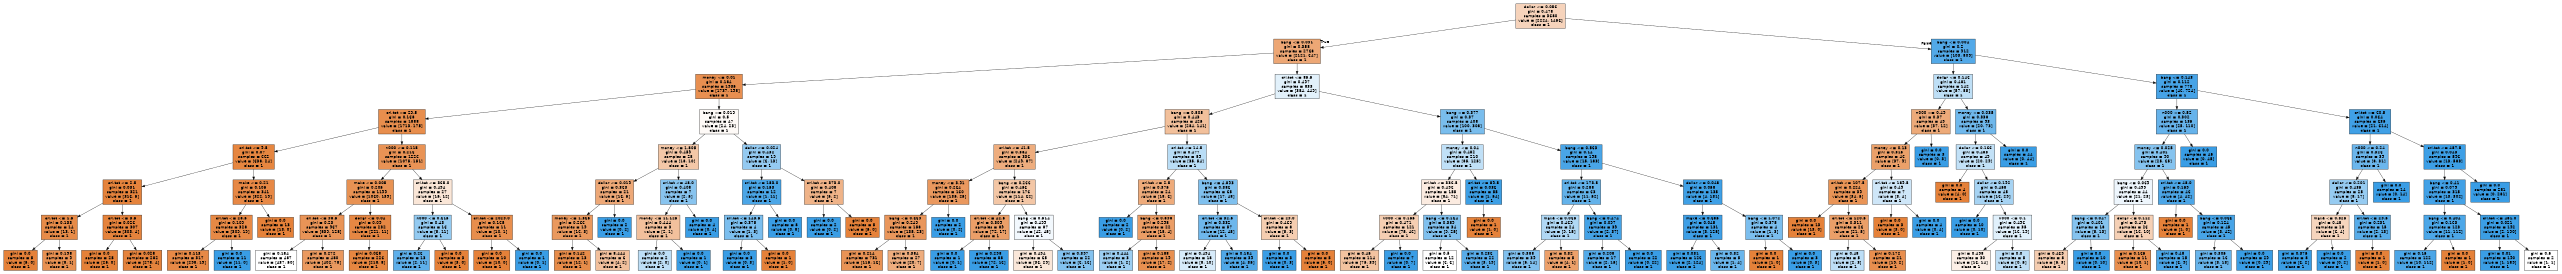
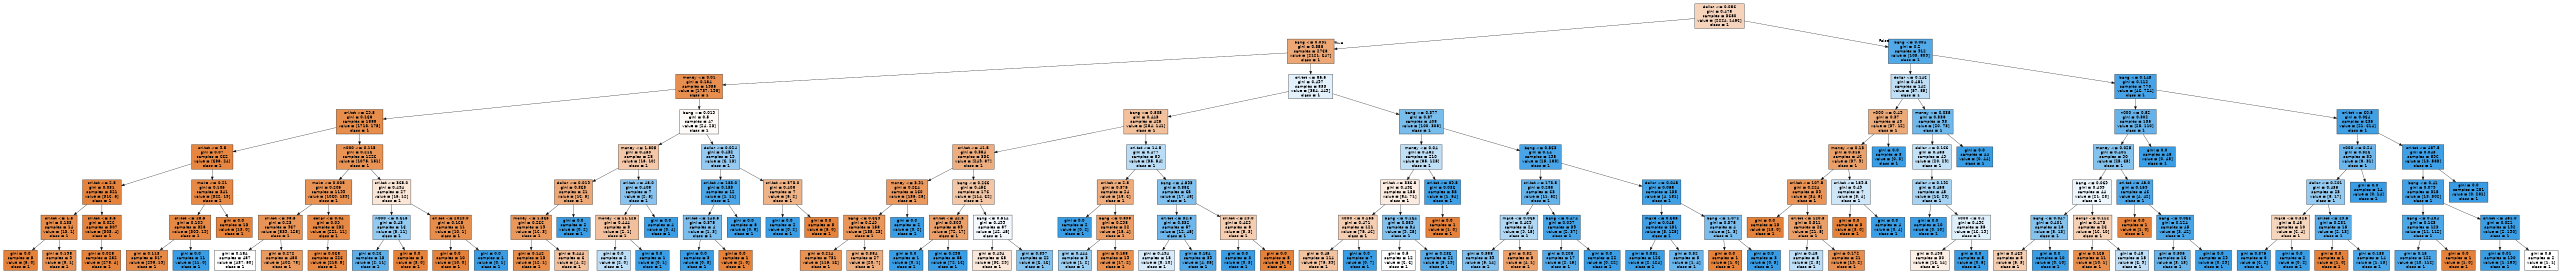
node "gini = 0.0 samples = 4 value = [4, 0] class = 1": removed
node "gini = 0.0 samples = 25 value = [25, 0] class = 1": removed
node "gini = 0.0 samples = 5 value = [0, 5] class = 1": fillcolor #bddef6 -> #399de5
node "gini = 0.48 samples = 15 value = [6, 9] class = 1": fillcolor #4ba6e7 -> #bddef6
node "gini = 0.133 samples = 14 value = [1, 13] class = 1": added
